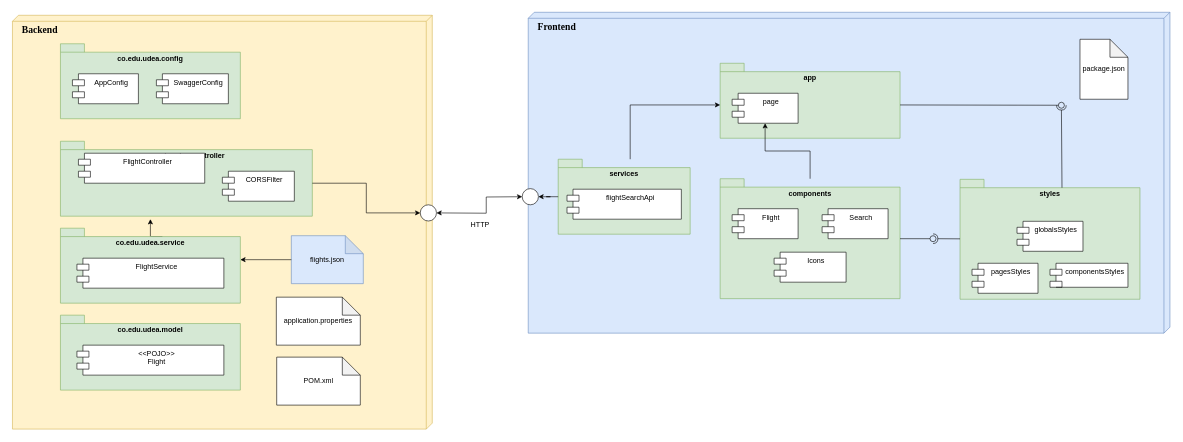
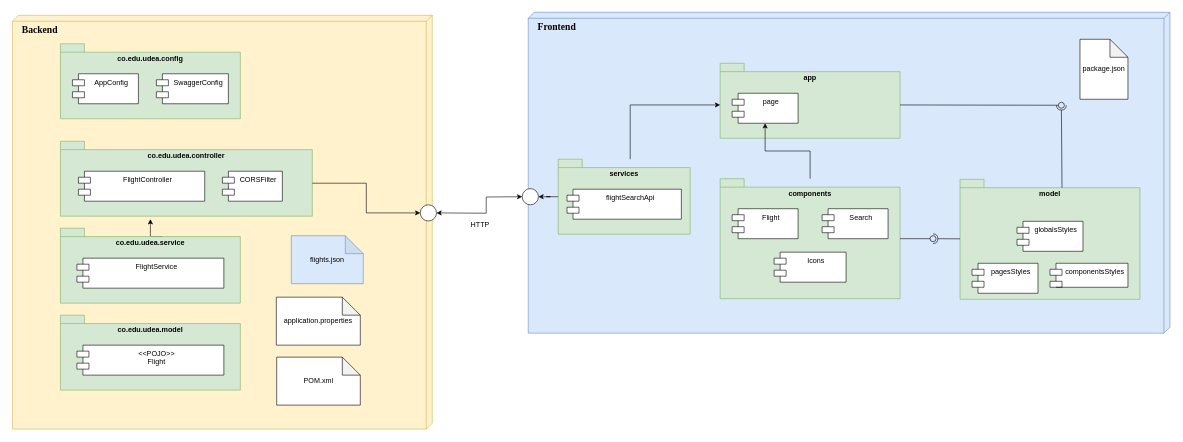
node "FlightController": moved (141, 168) -> (141, 186)
node "CORSFilter": size 72x30 -> 60x30
node "styles": label "styles" -> "model"
edge "flights.json" -> "co.edu.udea.service": removed
